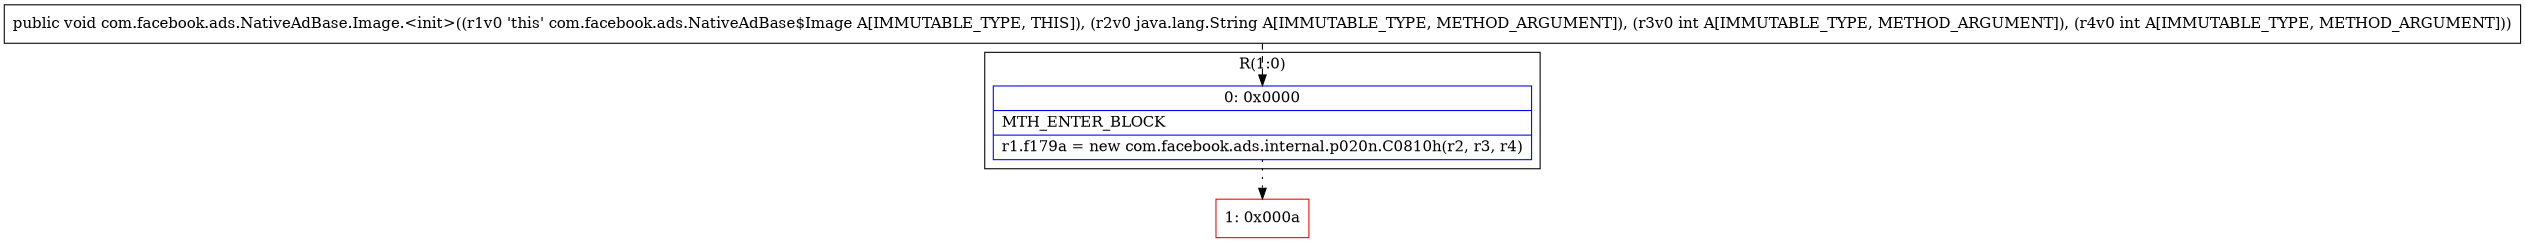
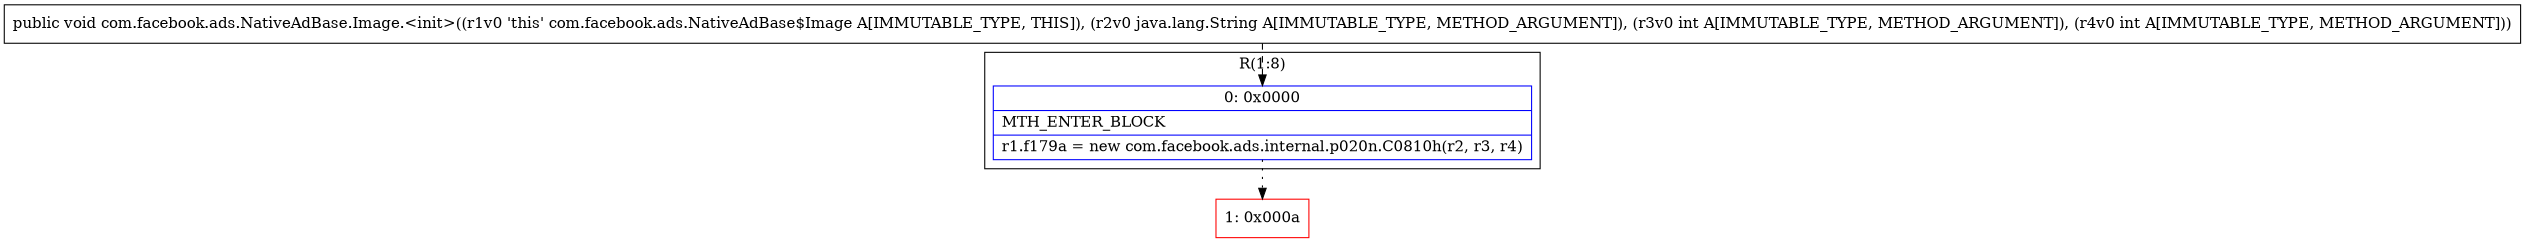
cluster "R(1:0)": label "R(1:0)" -> "R(1:8)"
